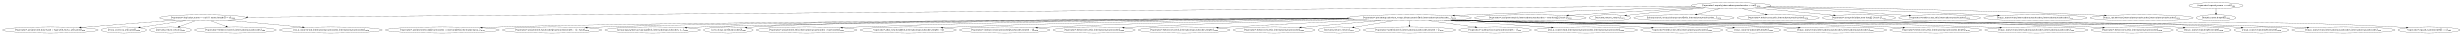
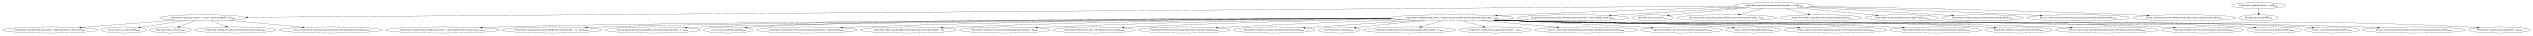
node "(<operator>.fieldAccess,hashCodes.length)": added
